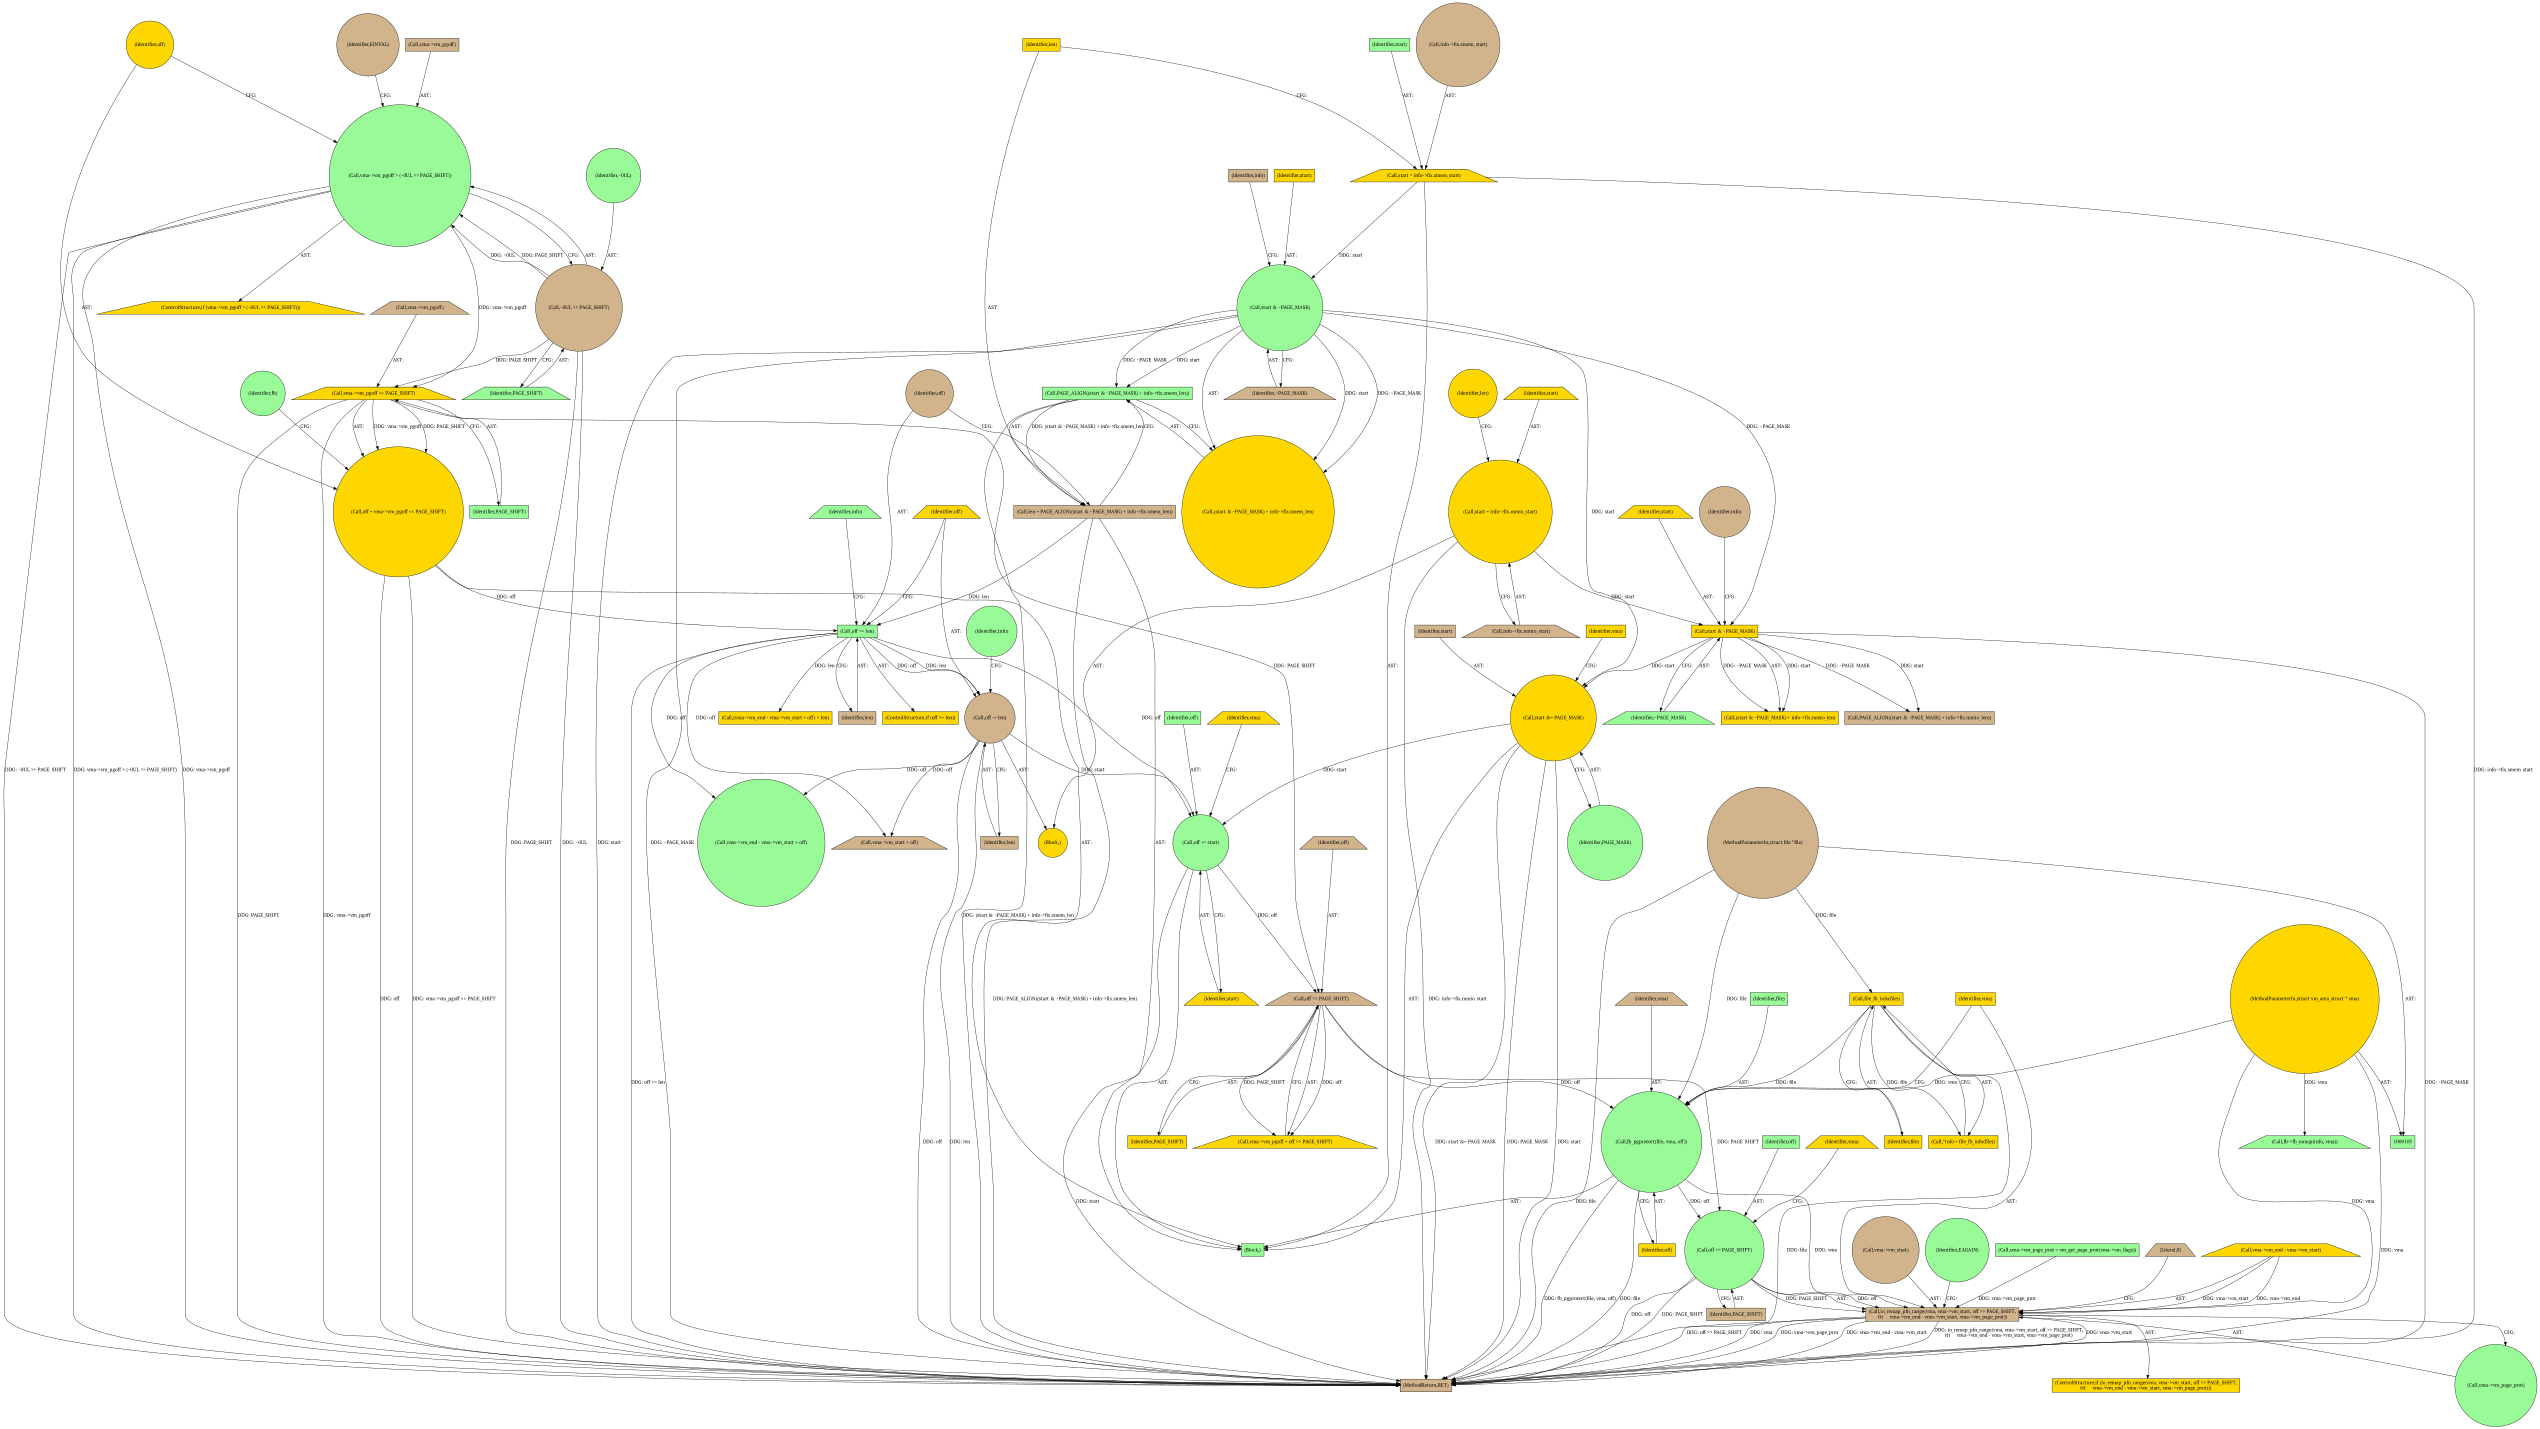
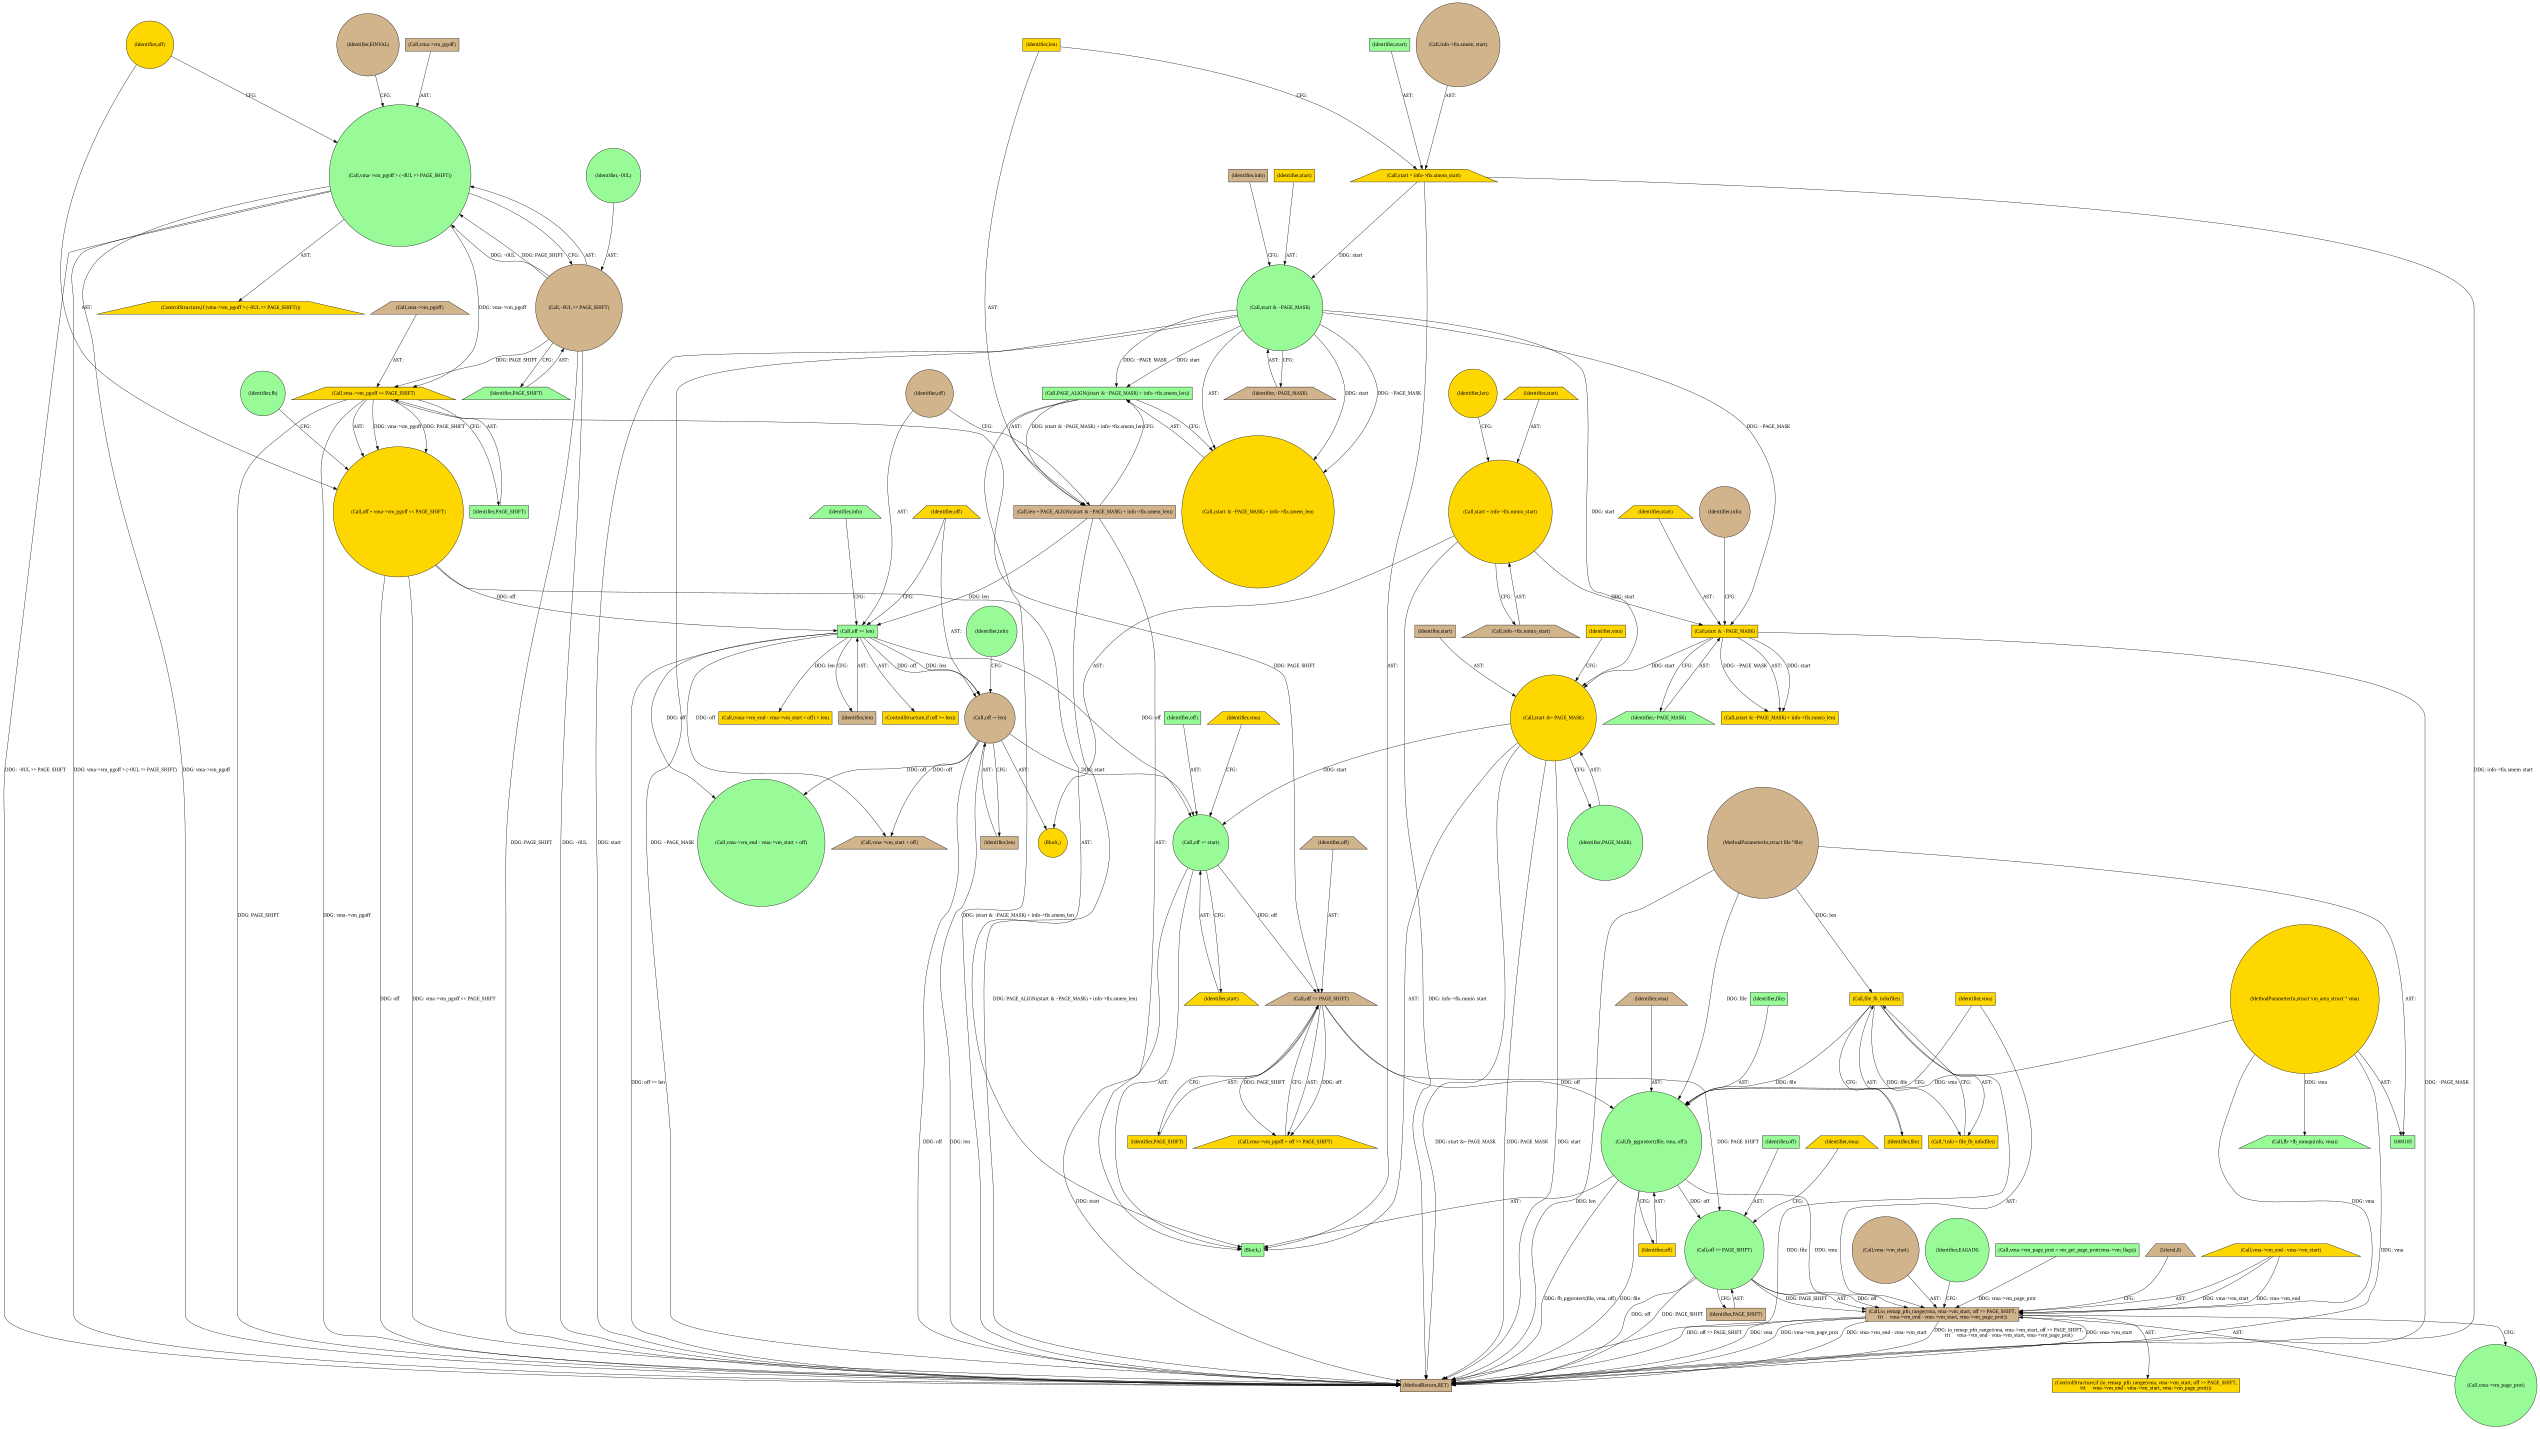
node "(Call,PAGE_ALIGN((start & ~PAGE_MASK) + info->fix.mmio_len))": removed
edge "(MethodParameterIn,struct file *file)" -> "(Call,file_fb_info(file))": label "DDG: file" -> "DDG: len"
edge "(MethodParameterIn,struct file *file)" -> "(MethodReturn,RET)": label "DDG: file" -> "DDG: len"
